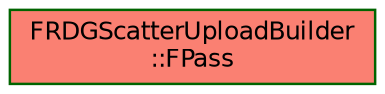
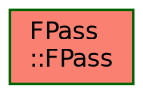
node "FRDGScatterUploadBuilder ::FPass": label "FRDGScatterUploadBuilder ::FPass" -> "FPass ::FPass"
